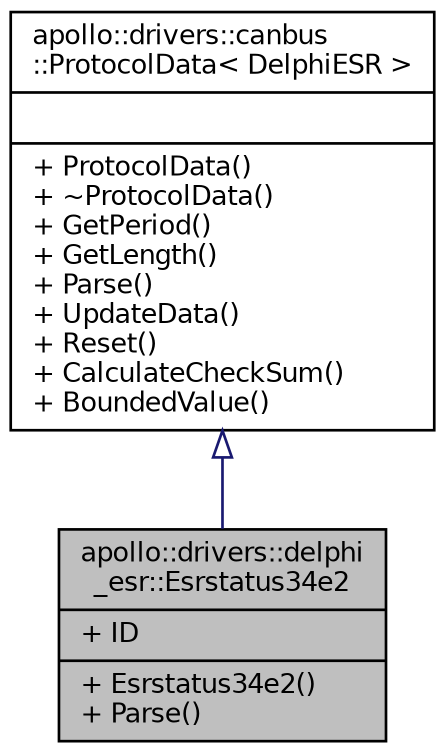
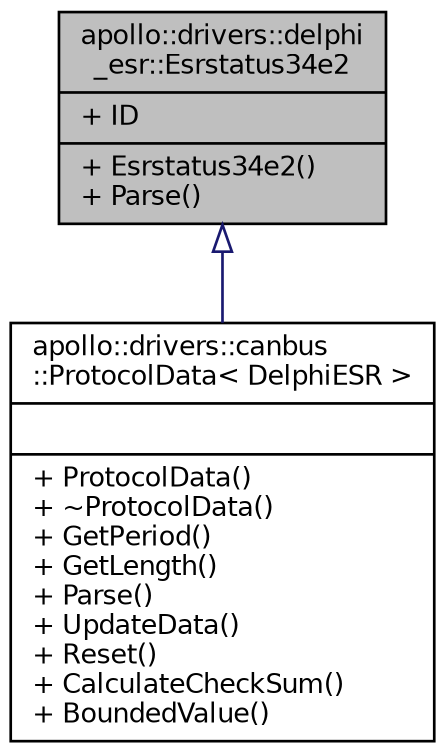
edge "apollo::drivers::delphi" -> "apollo::drivers::canbus": reversed
